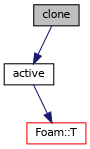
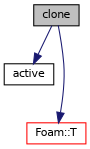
edge "active" -> "Foam::T": now "clone" -> "Foam::T"
